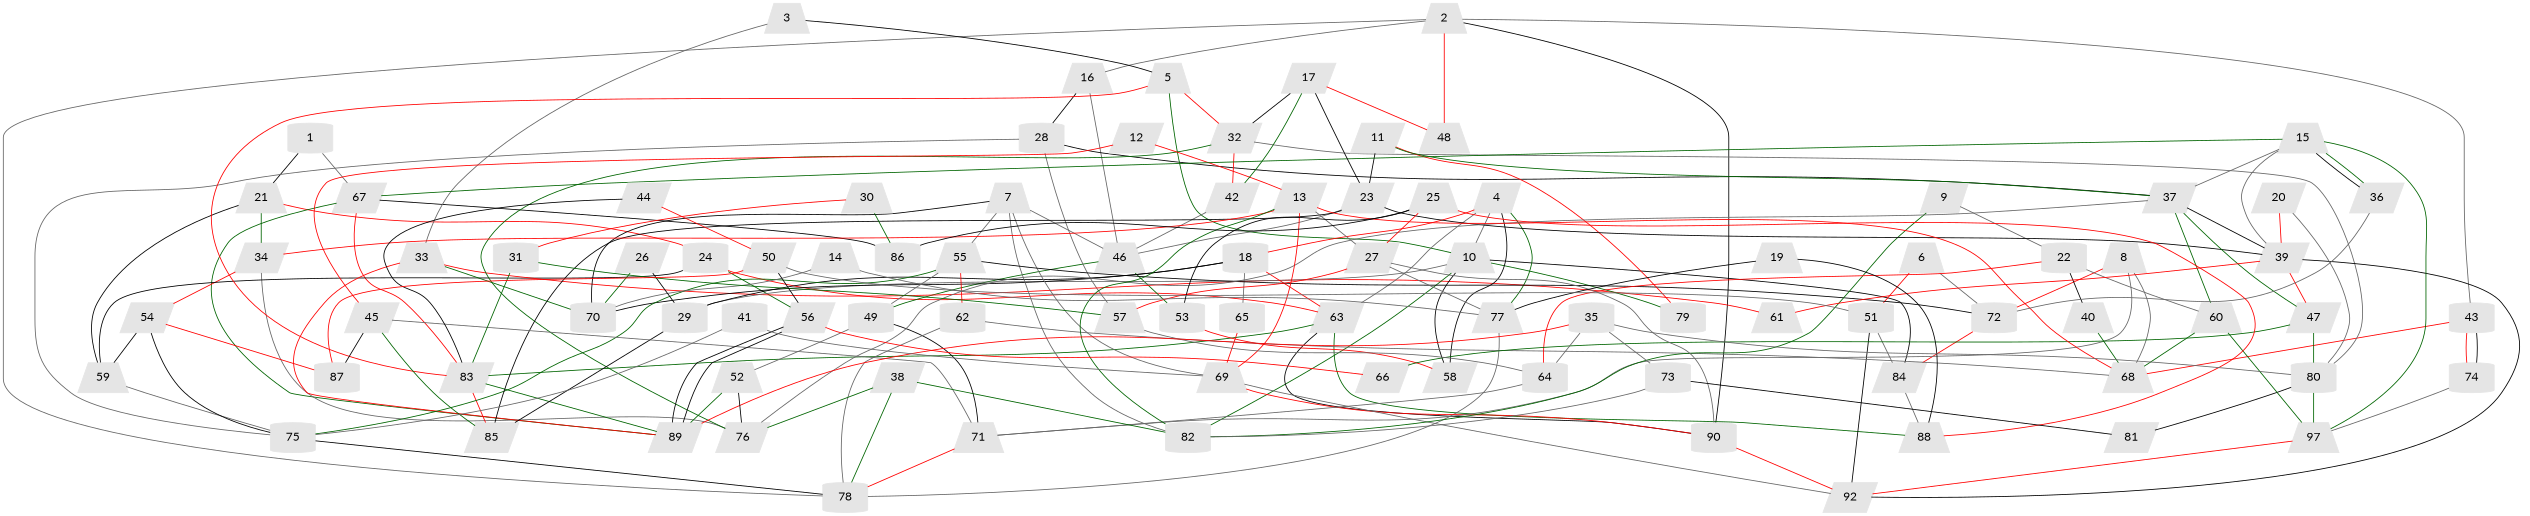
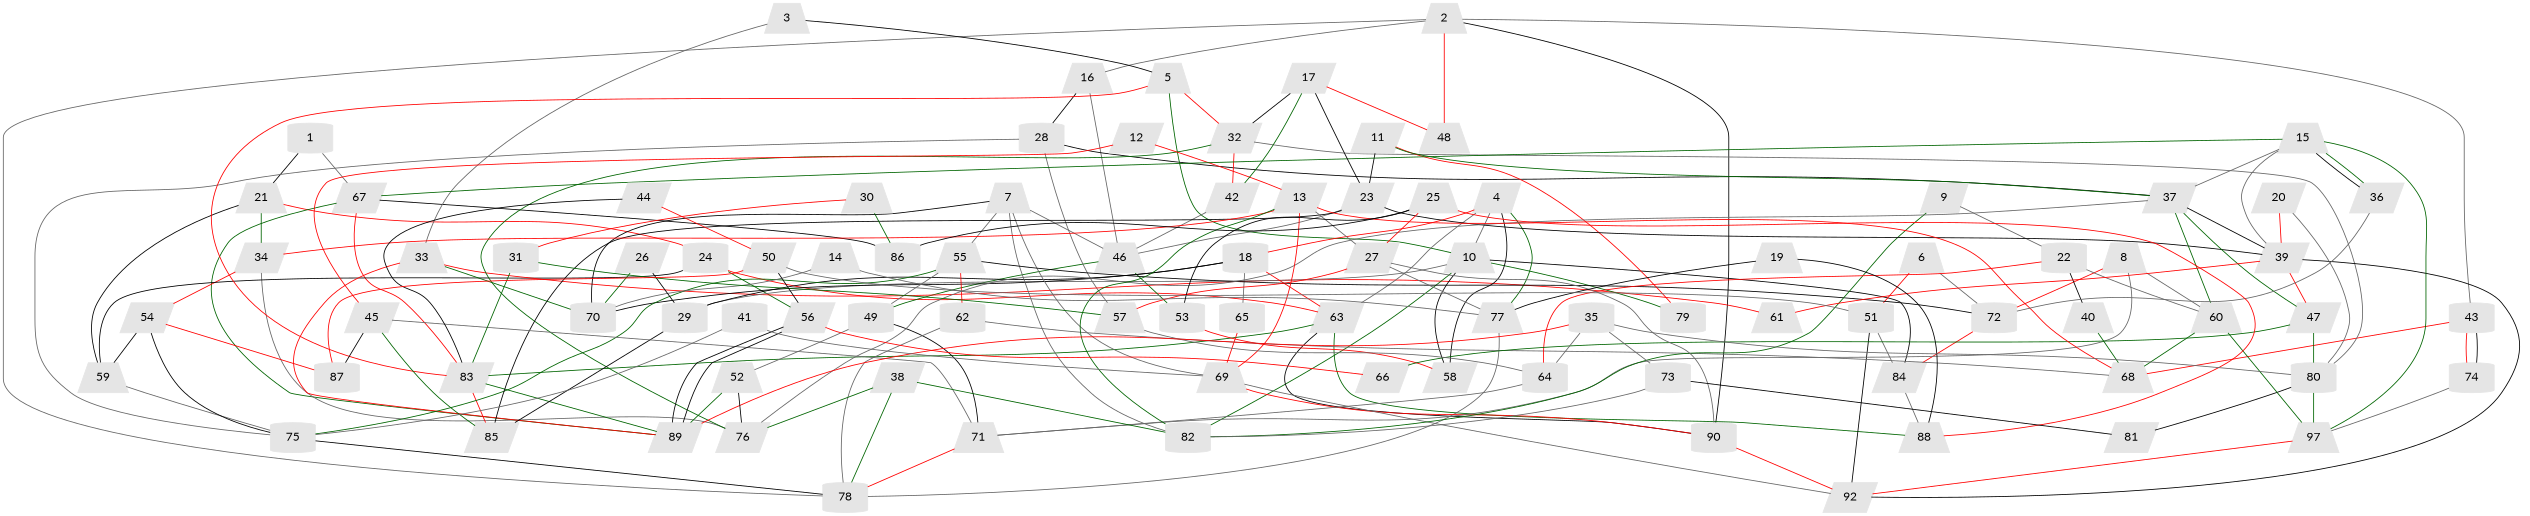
edge "8" -- "68": now "8" -- "60"
